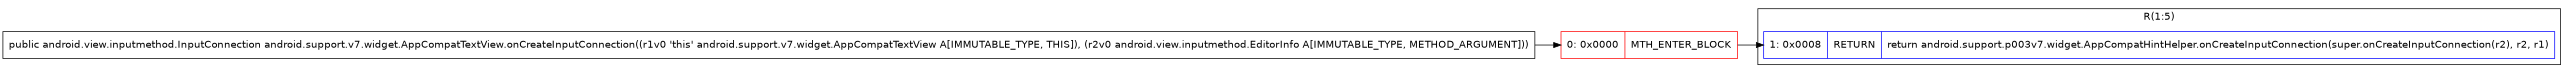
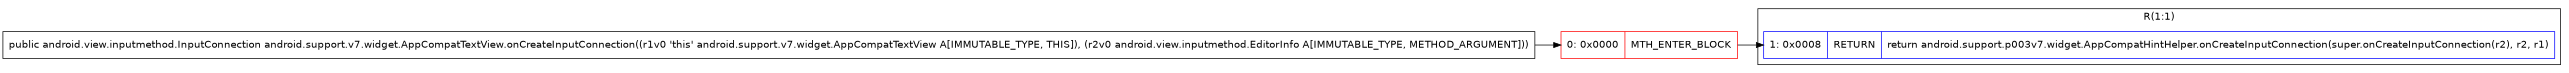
cluster "R(1:5)": label "R(1:5)" -> "R(1:1)"
